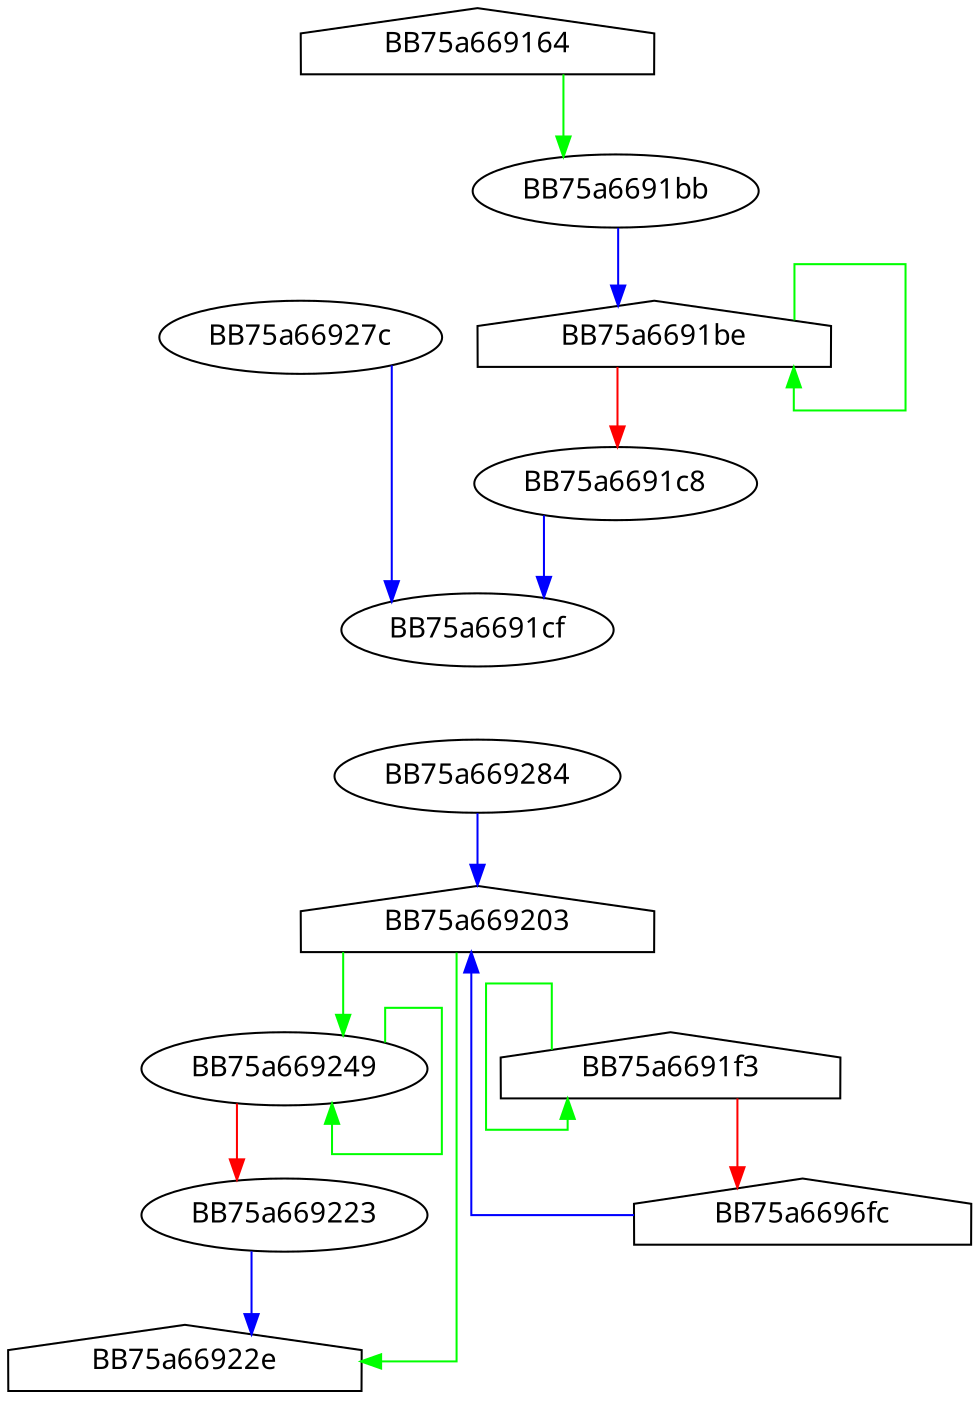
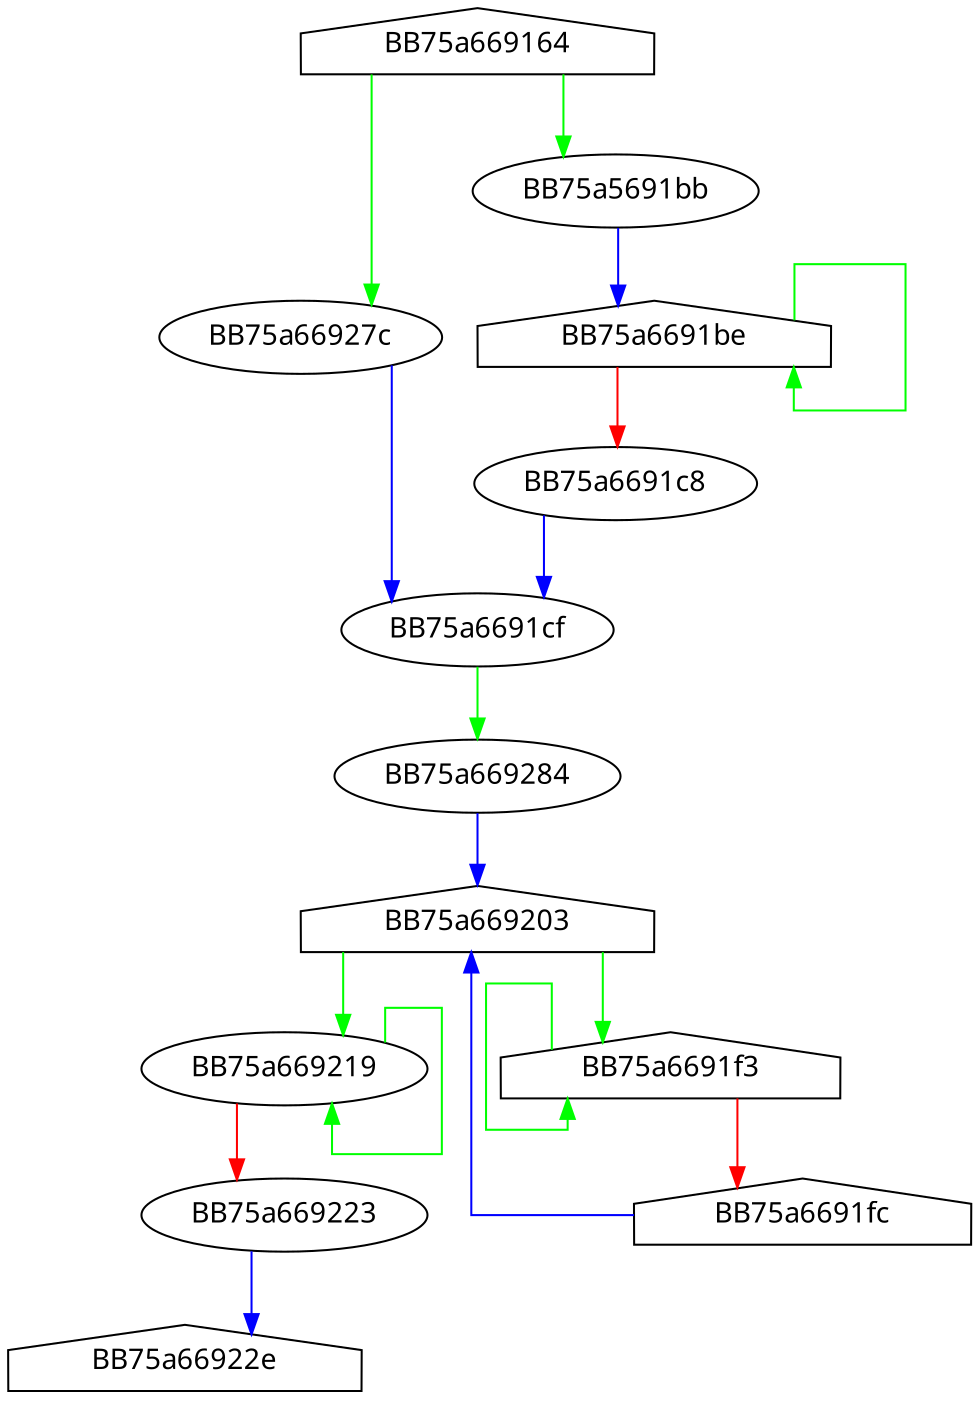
edge "BB75a669164" -> "BB75a66927c": added
node "BB75a6691bb": label "BB75a6691bb" -> "BB75a5691bb"
edge "BB75a6691cf" -> "BB75a669284": added
node "BB75a669249": label "BB75a669249" -> "BB75a669219"
edge "BB75a669203" -> "BB75a66922e": now "BB75a669203" -> "BB75a6691f3"
node "BB75a6696fc": label "BB75a6696fc" -> "BB75a6691fc"
